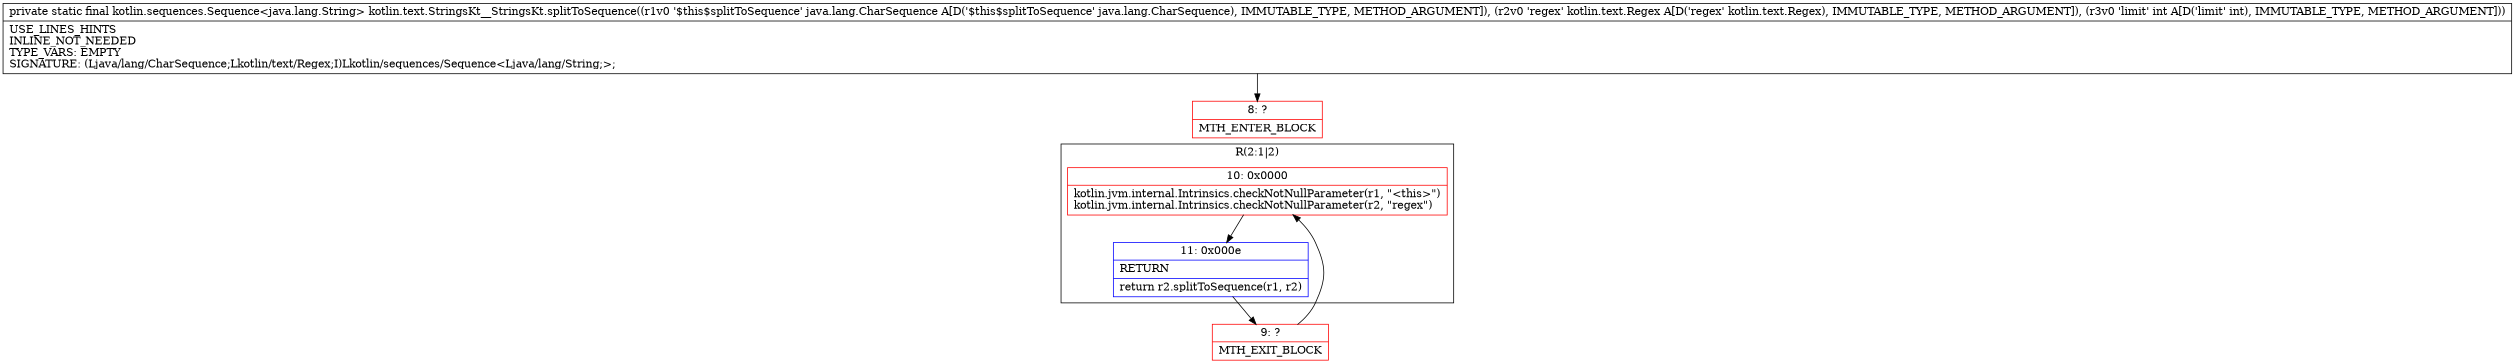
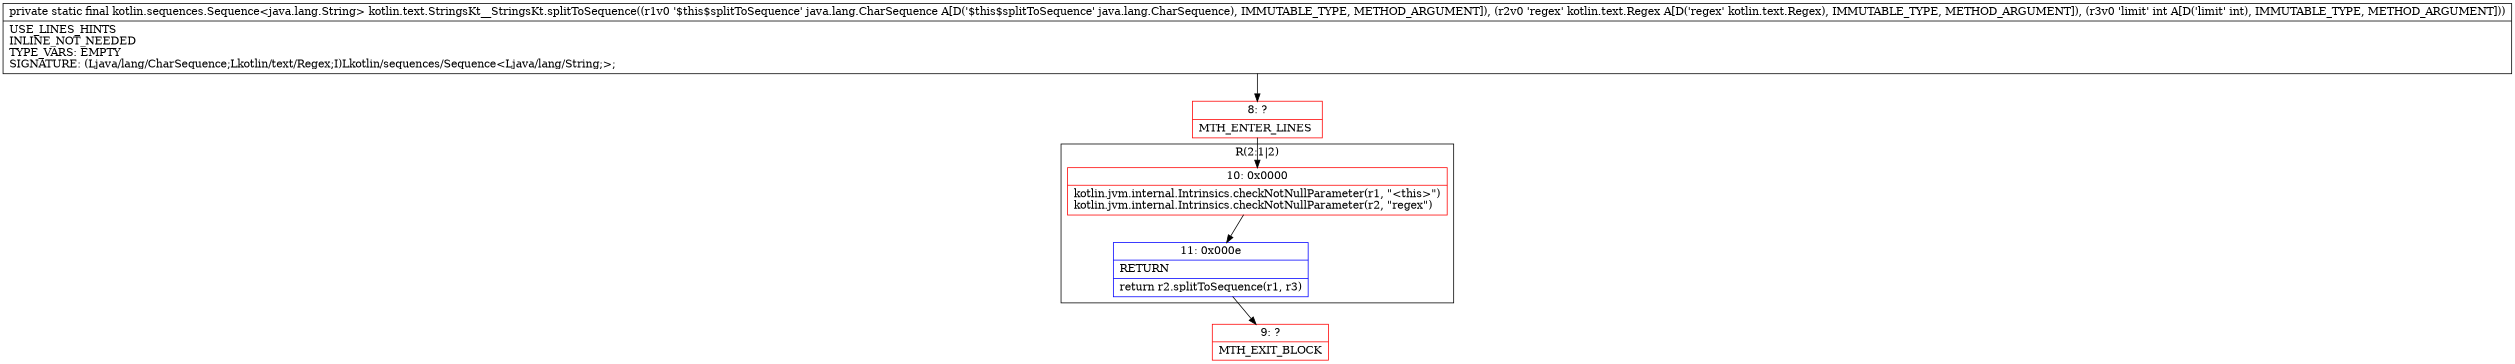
node "8: ?": text "MTH_ENTER_BLOCK" -> "MTH_ENTER_LINES"
edge "9: ?" -> "10: 0x0000": now "8: ?" -> "10: 0x0000"
node "11: 0x000e": text "return r2.splitToSequence(r1, r2)" -> "return r2.splitToSequence(r1, r3)"
